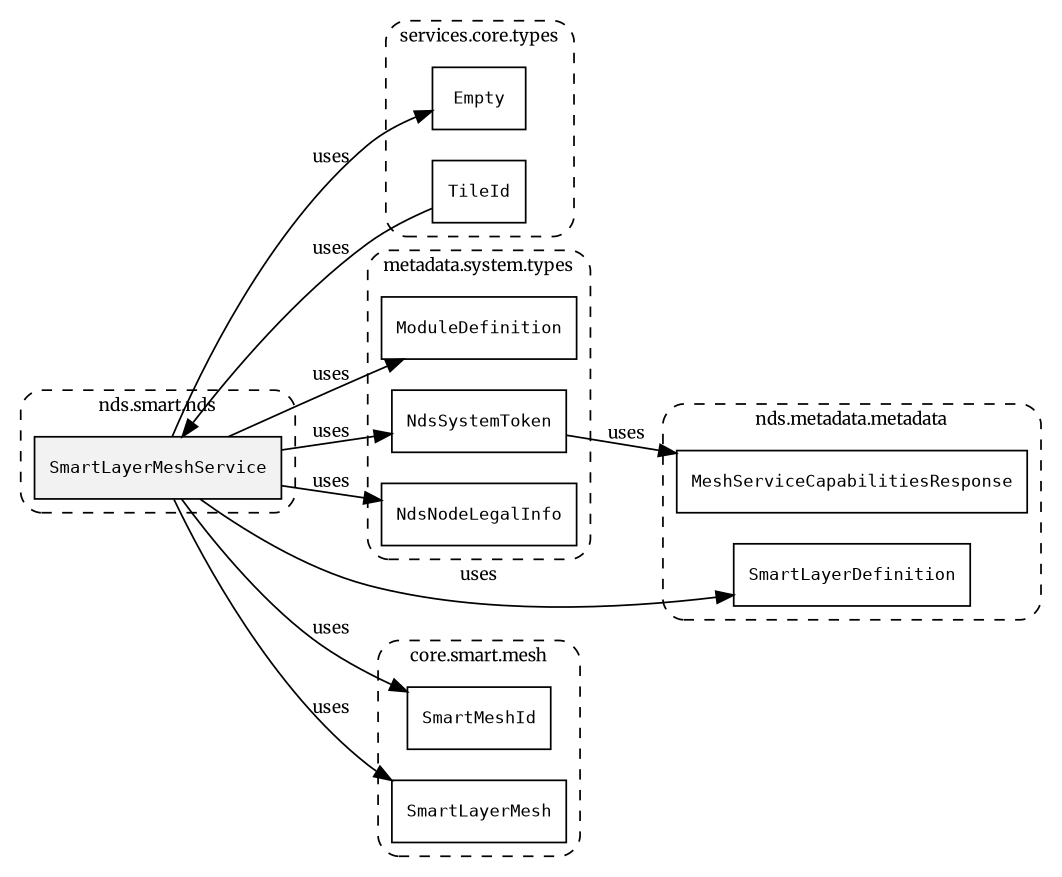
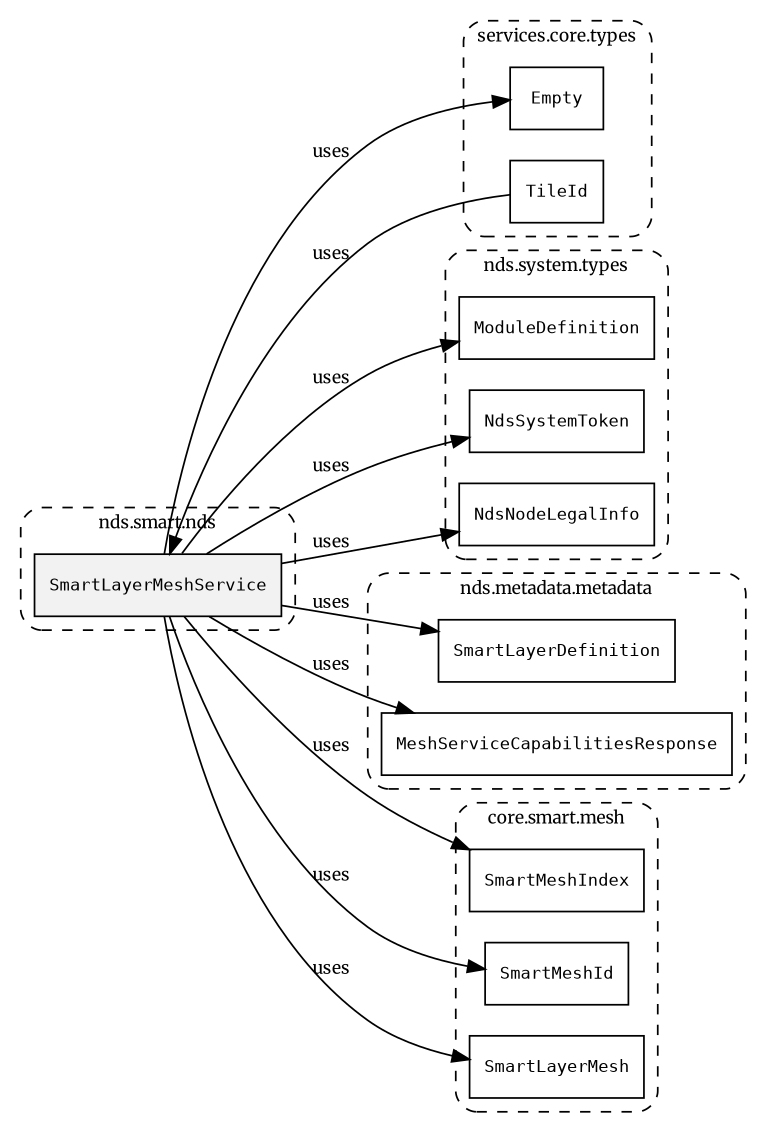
cluster "metadata.system.types": label "metadata.system.types" -> "nds.system.types"
edge "NdsSystemToken" -> "MeshServiceCapabilitiesResponse": now "SmartLayerMeshService" -> "MeshServiceCapabilitiesResponse"
node "SmartMeshIndex": added
